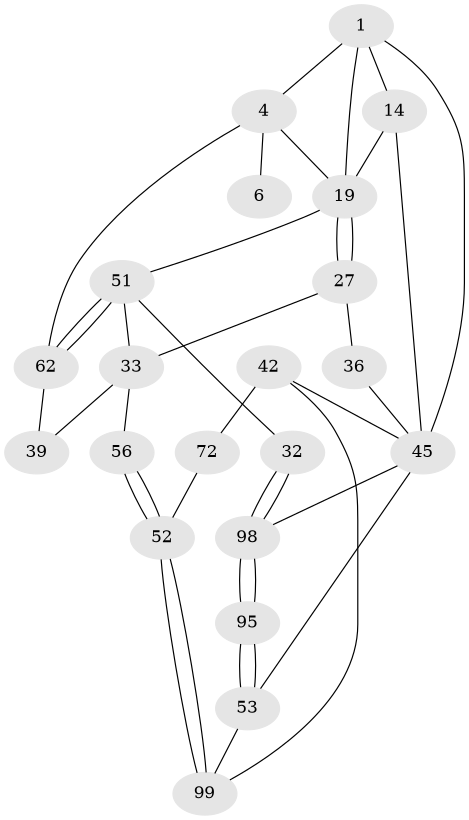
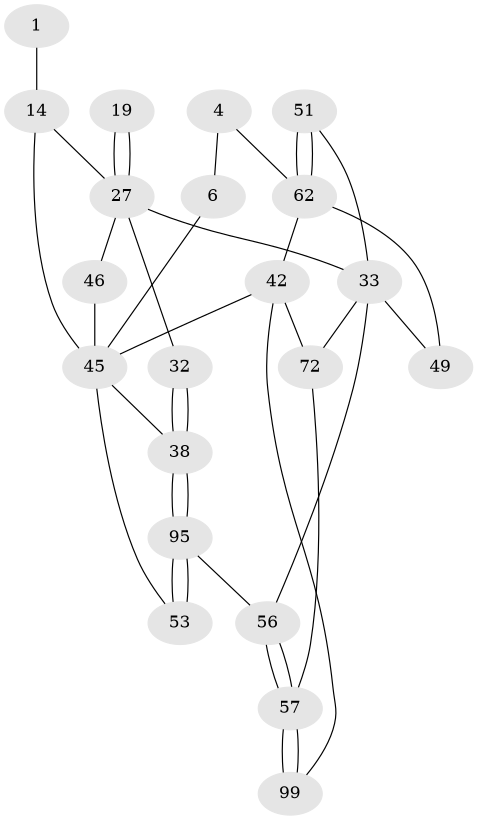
edge "1" -- "4": removed
edge "1" -- "19": removed
edge "4" -- "19": removed
edge "14" -- "19": now "14" -- "27"
edge "1" -- "45": now "6" -- "45"
edge "62" -- "42": added
edge "19" -- "51": removed
edge "33" -- "72": added
node "36": label "36" -> "46"
edge "51" -- "32": now "27" -- "32"
node "39": label "39" -> "49"
node "52": label "52" -> "57"
node "98": label "98" -> "38"
edge "95" -- "56": added
edge "53" -- "99": removed
